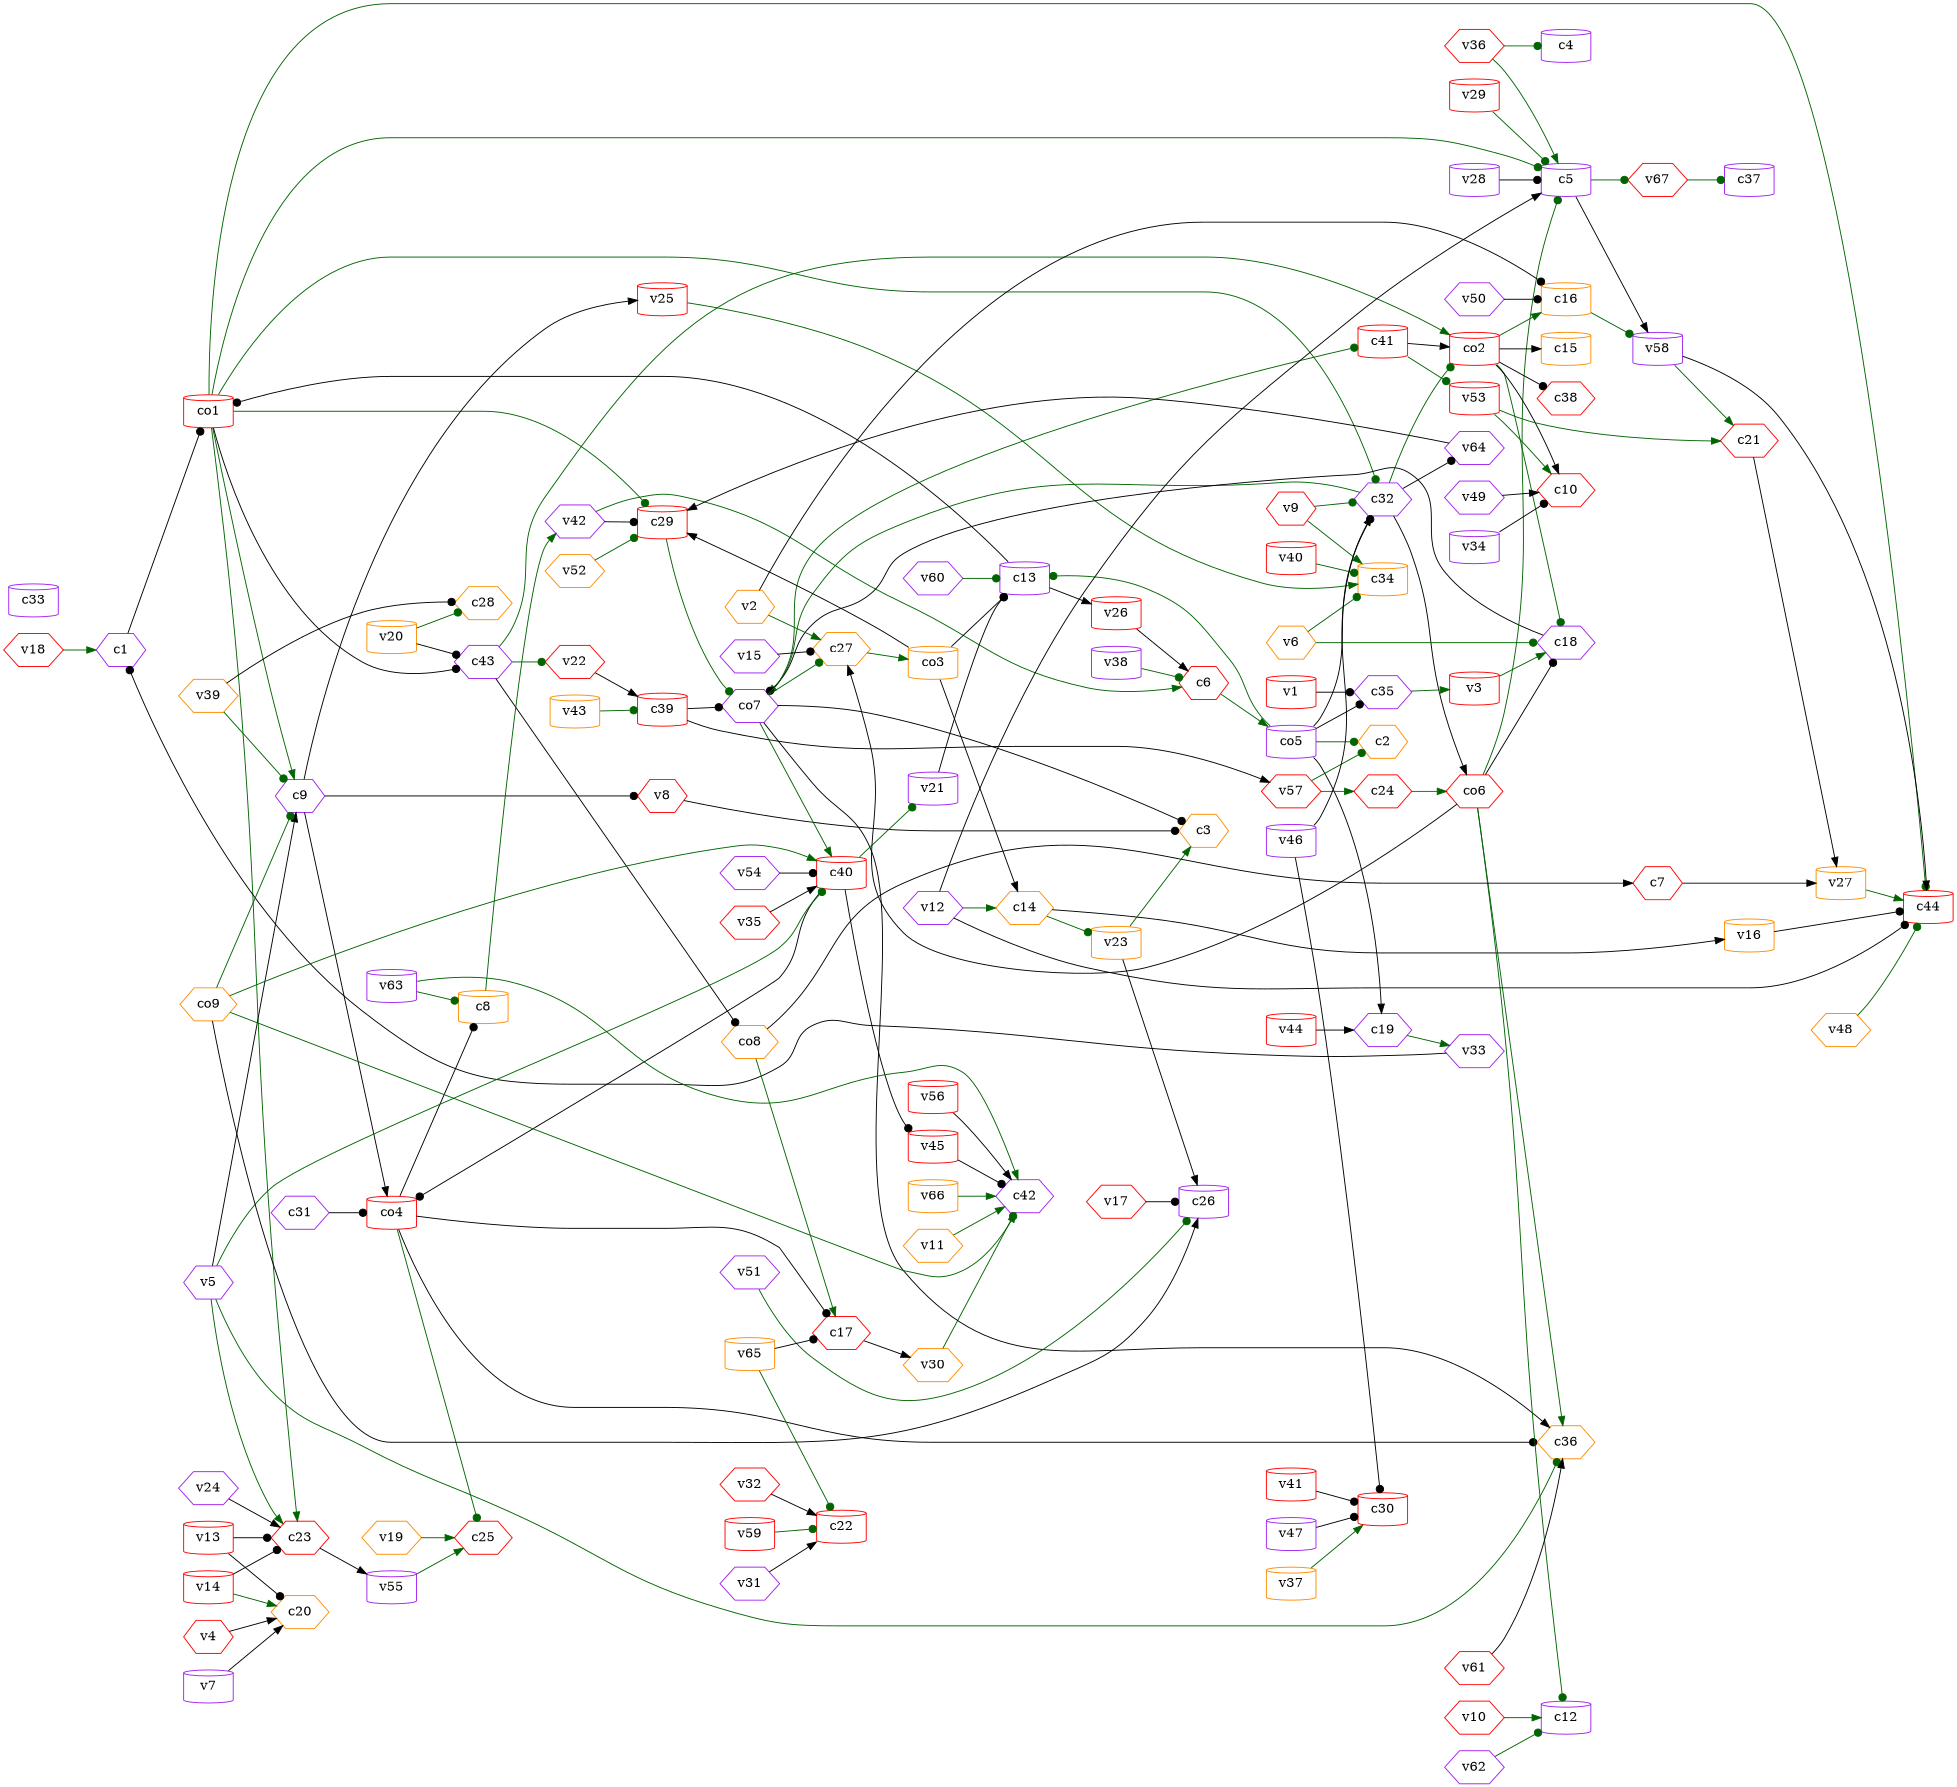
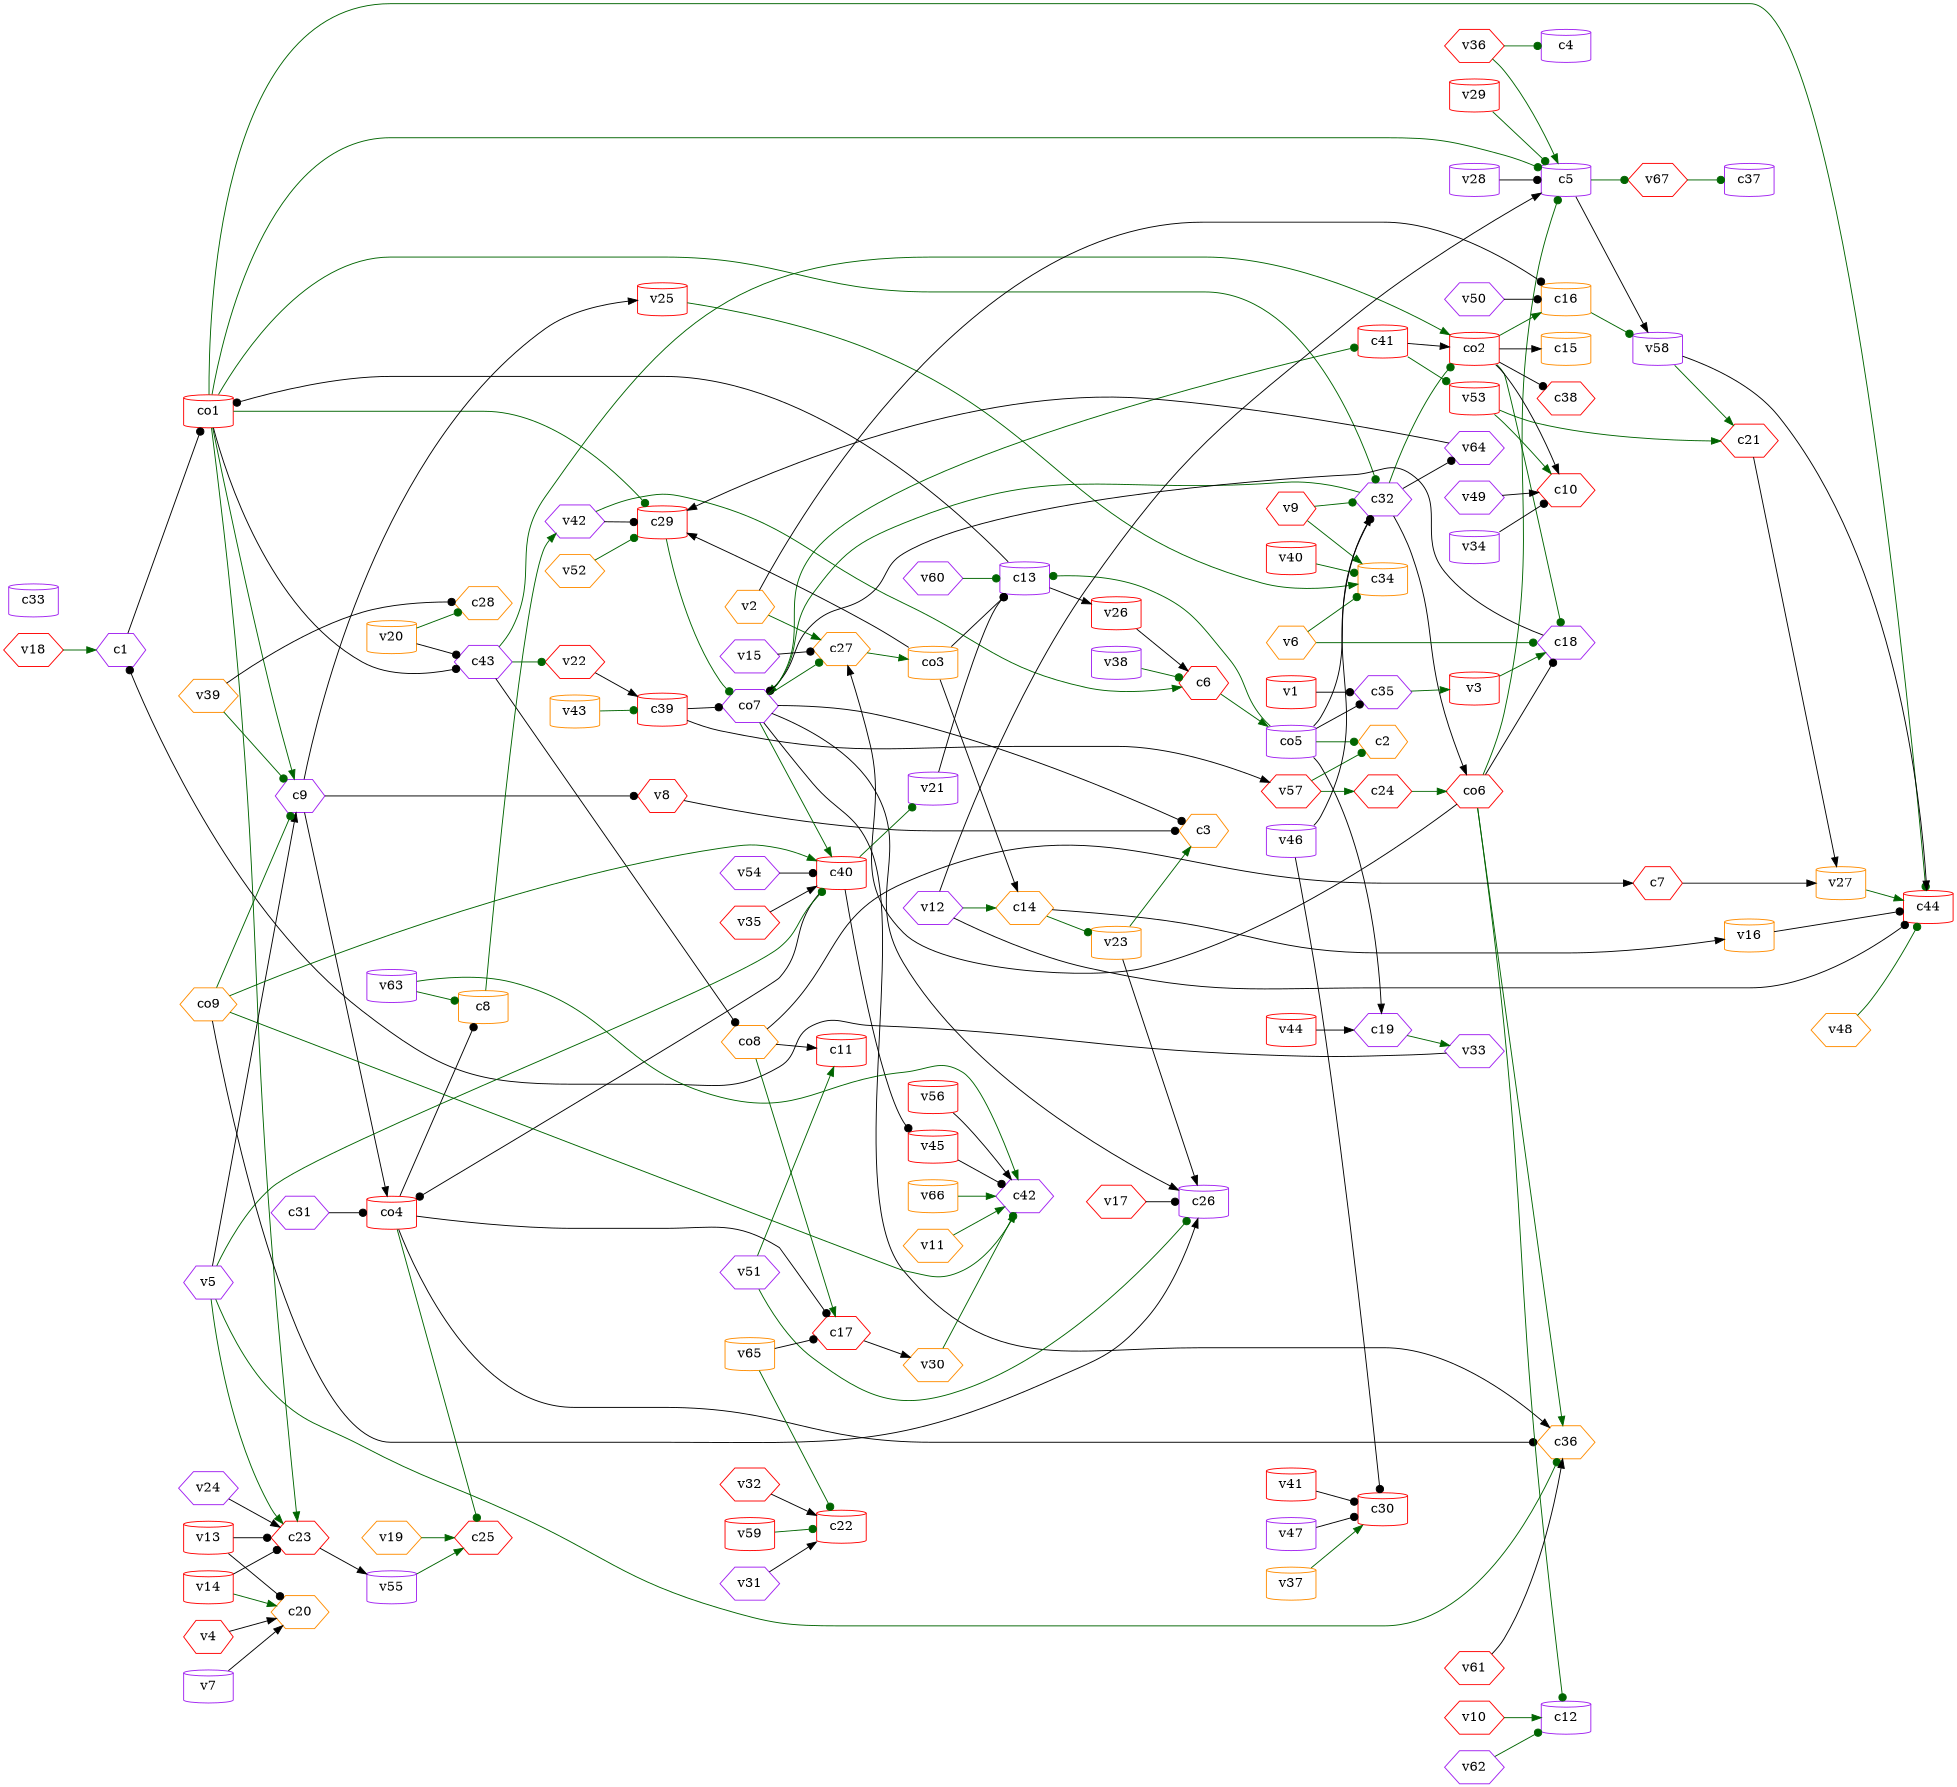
edge "co7" -> "c26": added
node "c11": added
